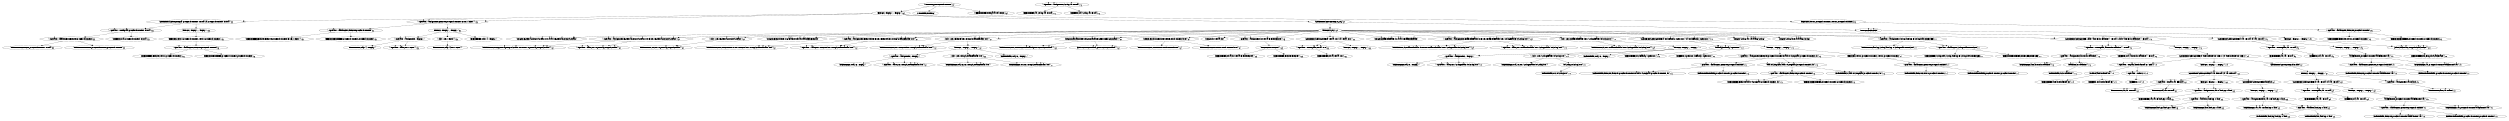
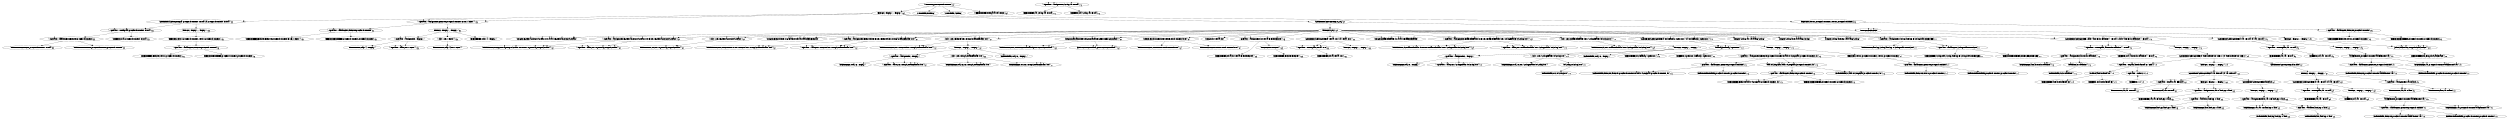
node "(MODIFIER,STATIC)": added
node "(LOCAL,String lineSep: java.lang.String)": added
edge "(execute,exe.execute())" -> "(IDENTIFIER,retval,int retval = exe.execute())": now "(<operator>.assignment,int retval = exe.execute())" -> "(IDENTIFIER,retval,int retval = exe.execute())"
edge "(<operator>.minus,-1)" -> "(LITERAL,1,-1)": reversed
node "(IDENTIFIER,var,var = line)": added
